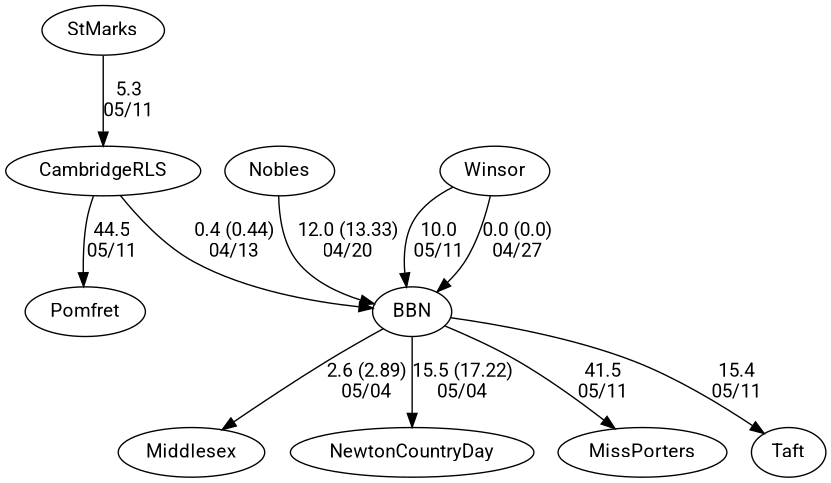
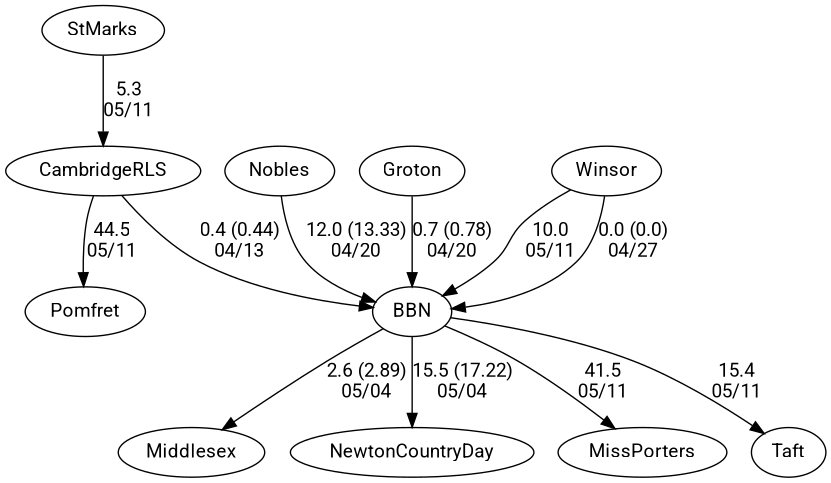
node "Groton": added
